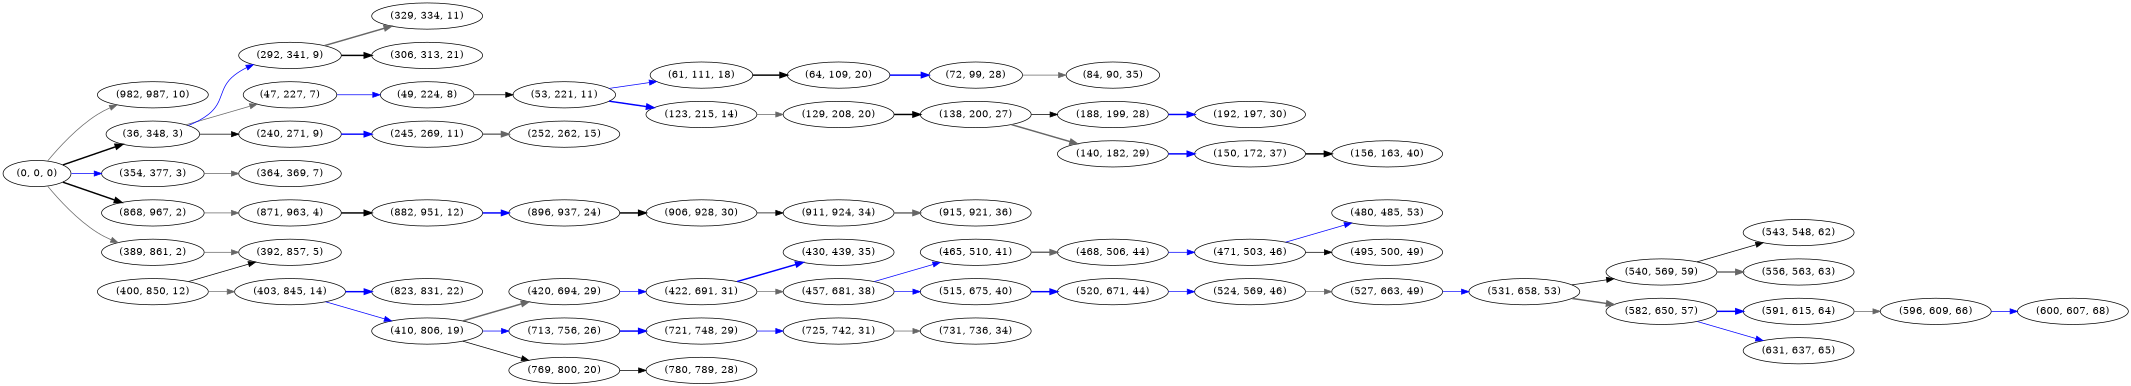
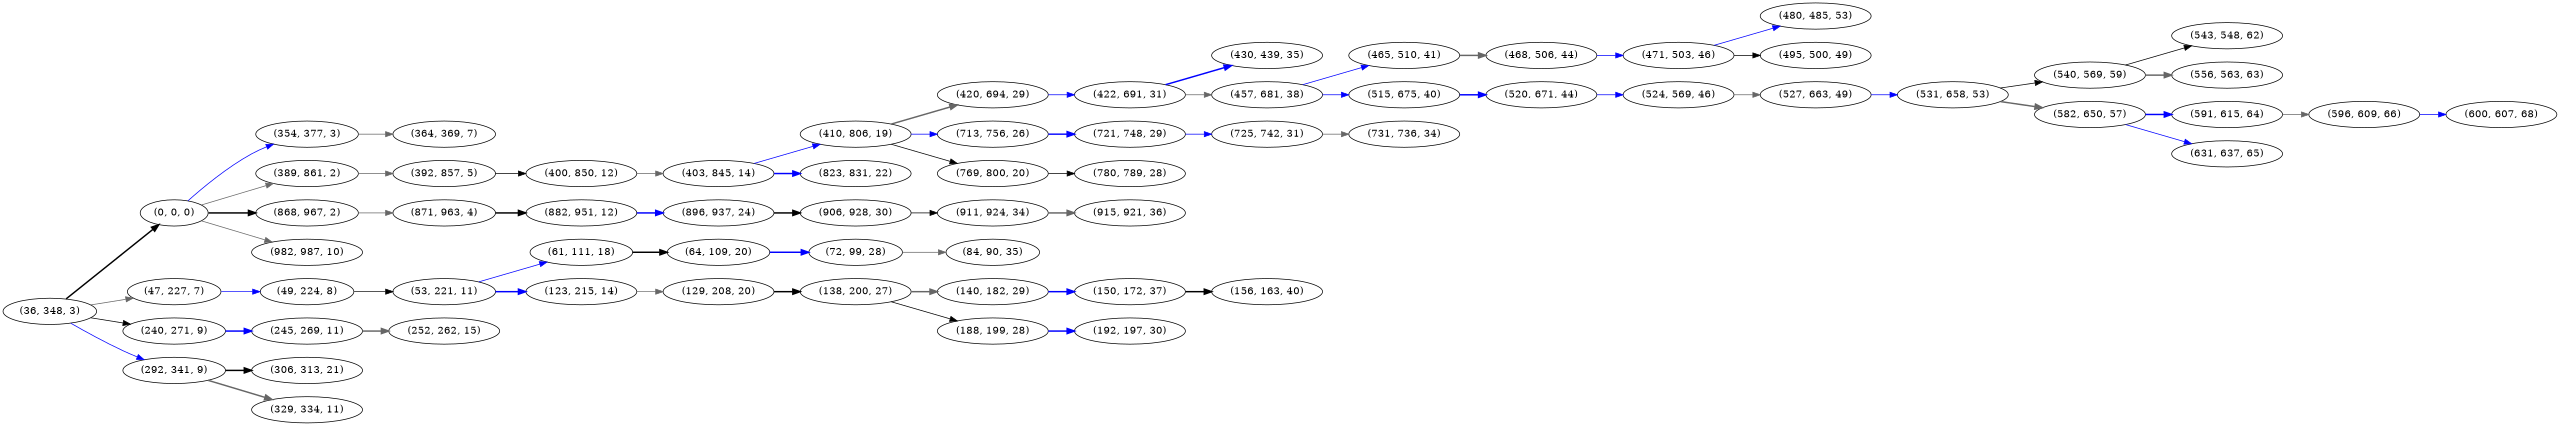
edge "(0, 0, 0)" -> "(36, 348, 3)": reversed
edge "(400, 850, 12)" -> "(392, 857, 5)": reversed
